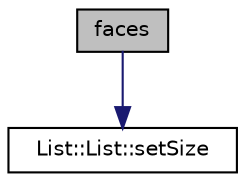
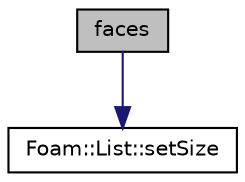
node "List::List::setSize": label "List::List::setSize" -> "Foam::List::setSize"
